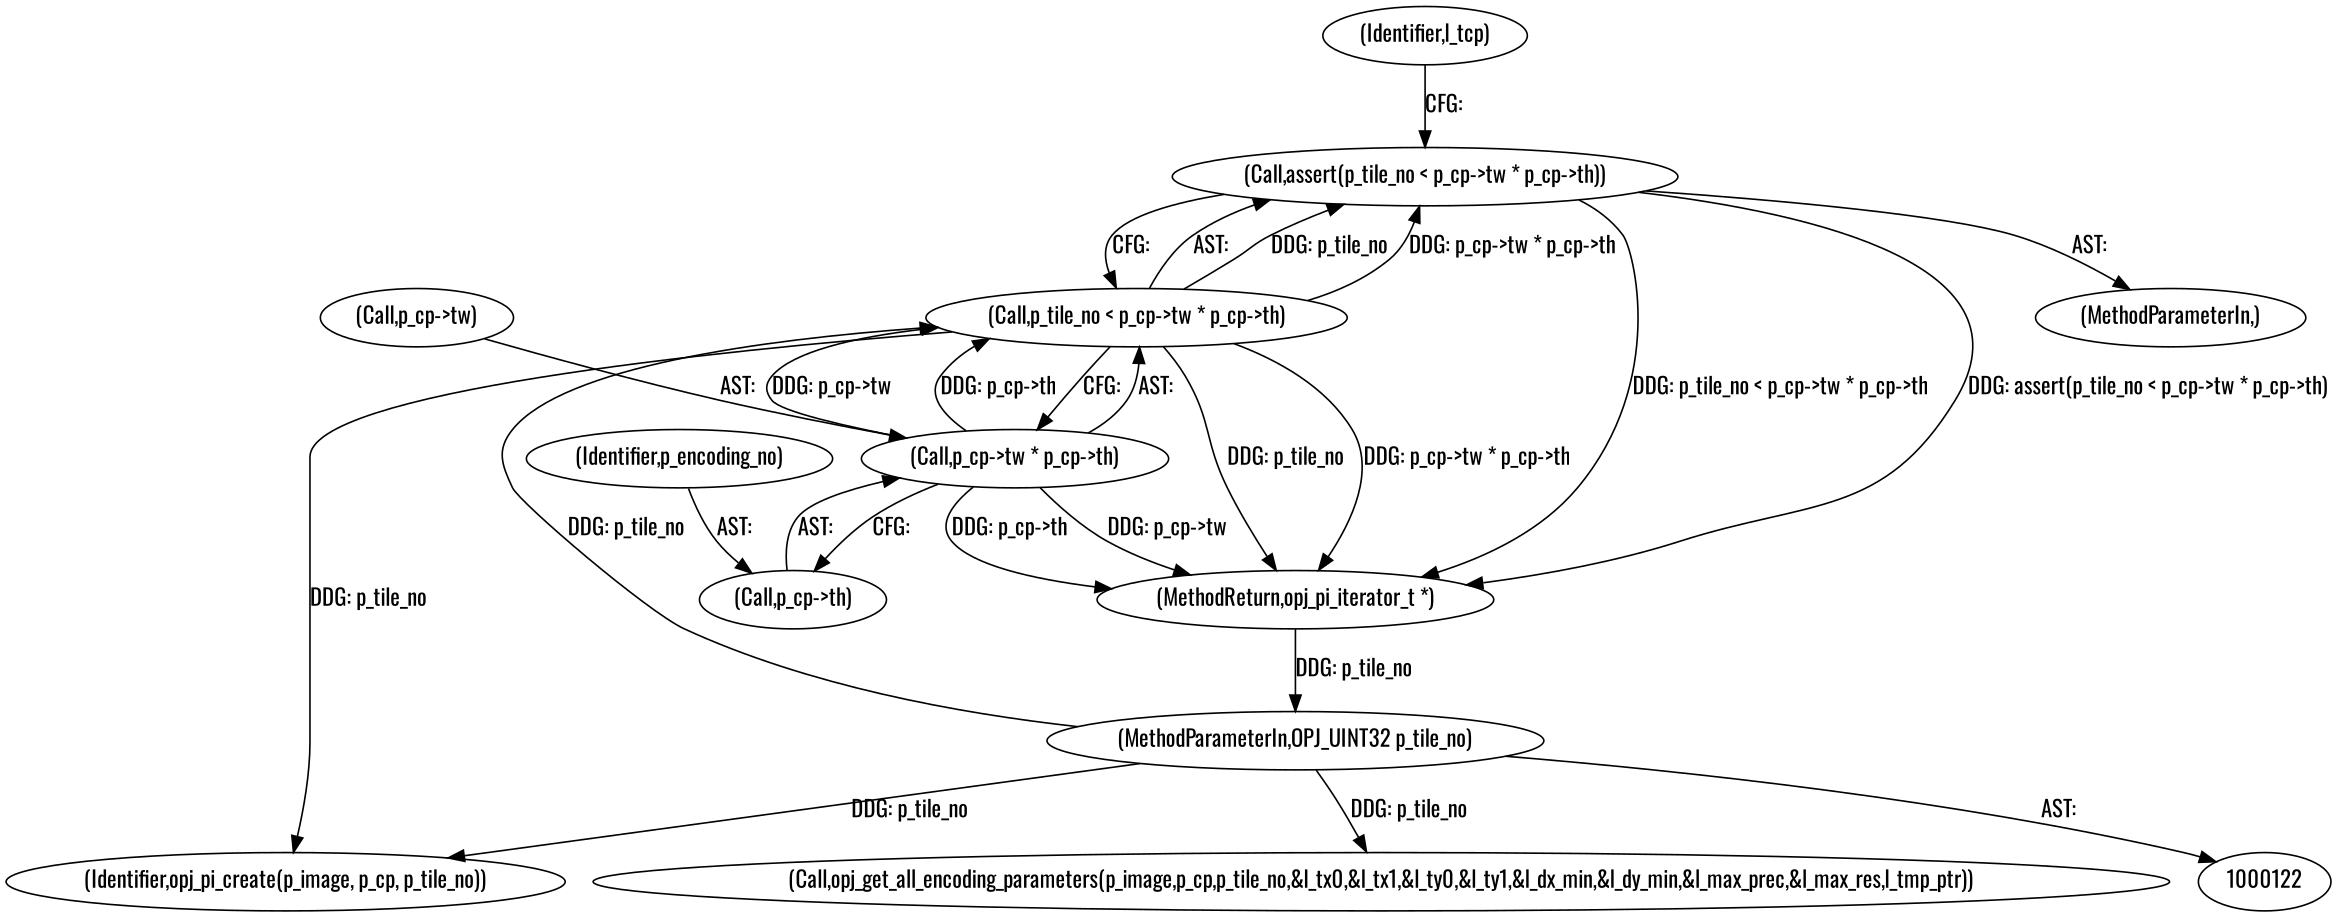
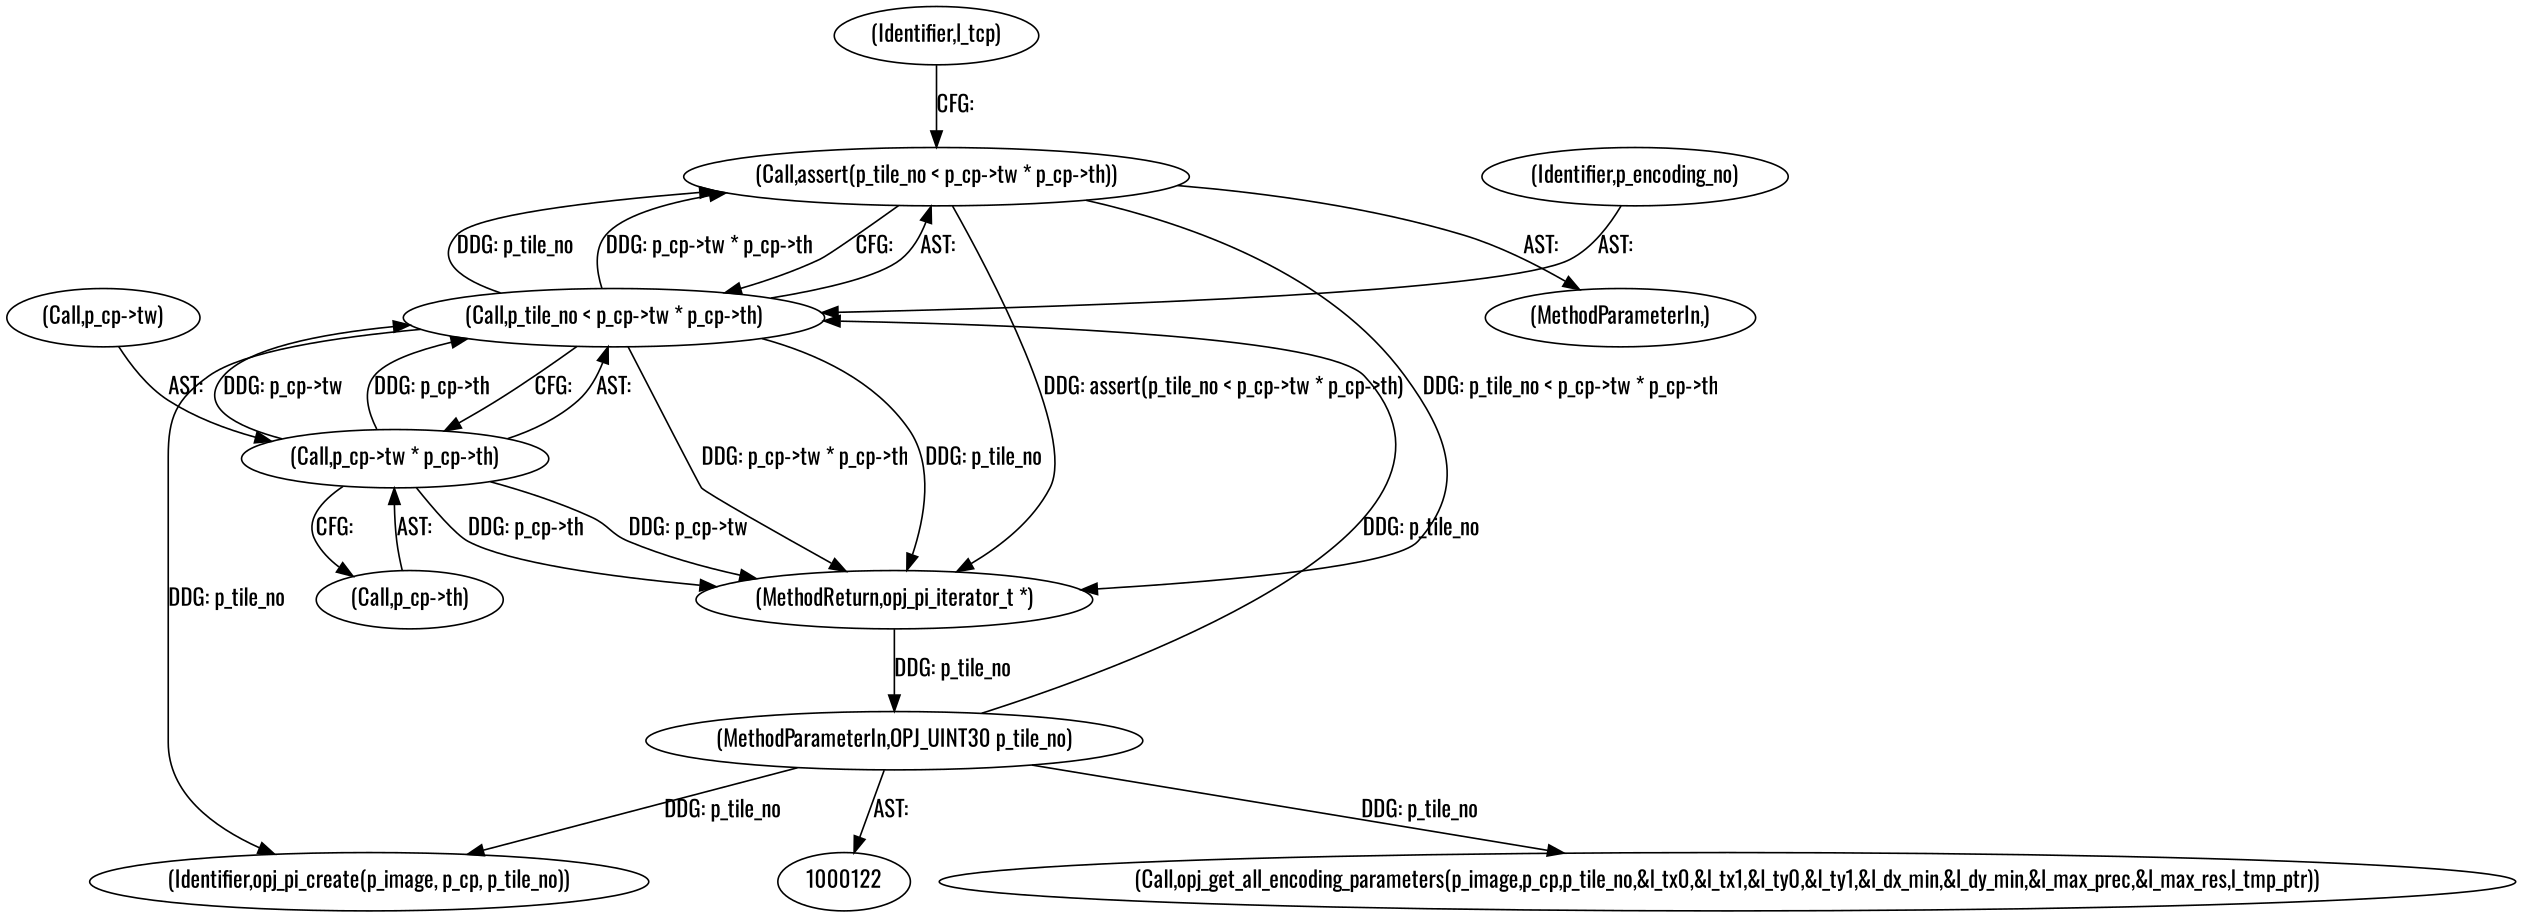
edge "(Identifier,p_encoding_no)" -> "(Call,p_cp->th)": now "(Identifier,p_encoding_no)" -> "(Call,p_tile_no < p_cp->tw * p_cp->th)"
node "(MethodParameterIn,OPJ_UINT32 p_tile_no)": label "(MethodParameterIn,OPJ_UINT32 p_tile_no)" -> "(MethodParameterIn,OPJ_UINT30 p_tile_no)"
